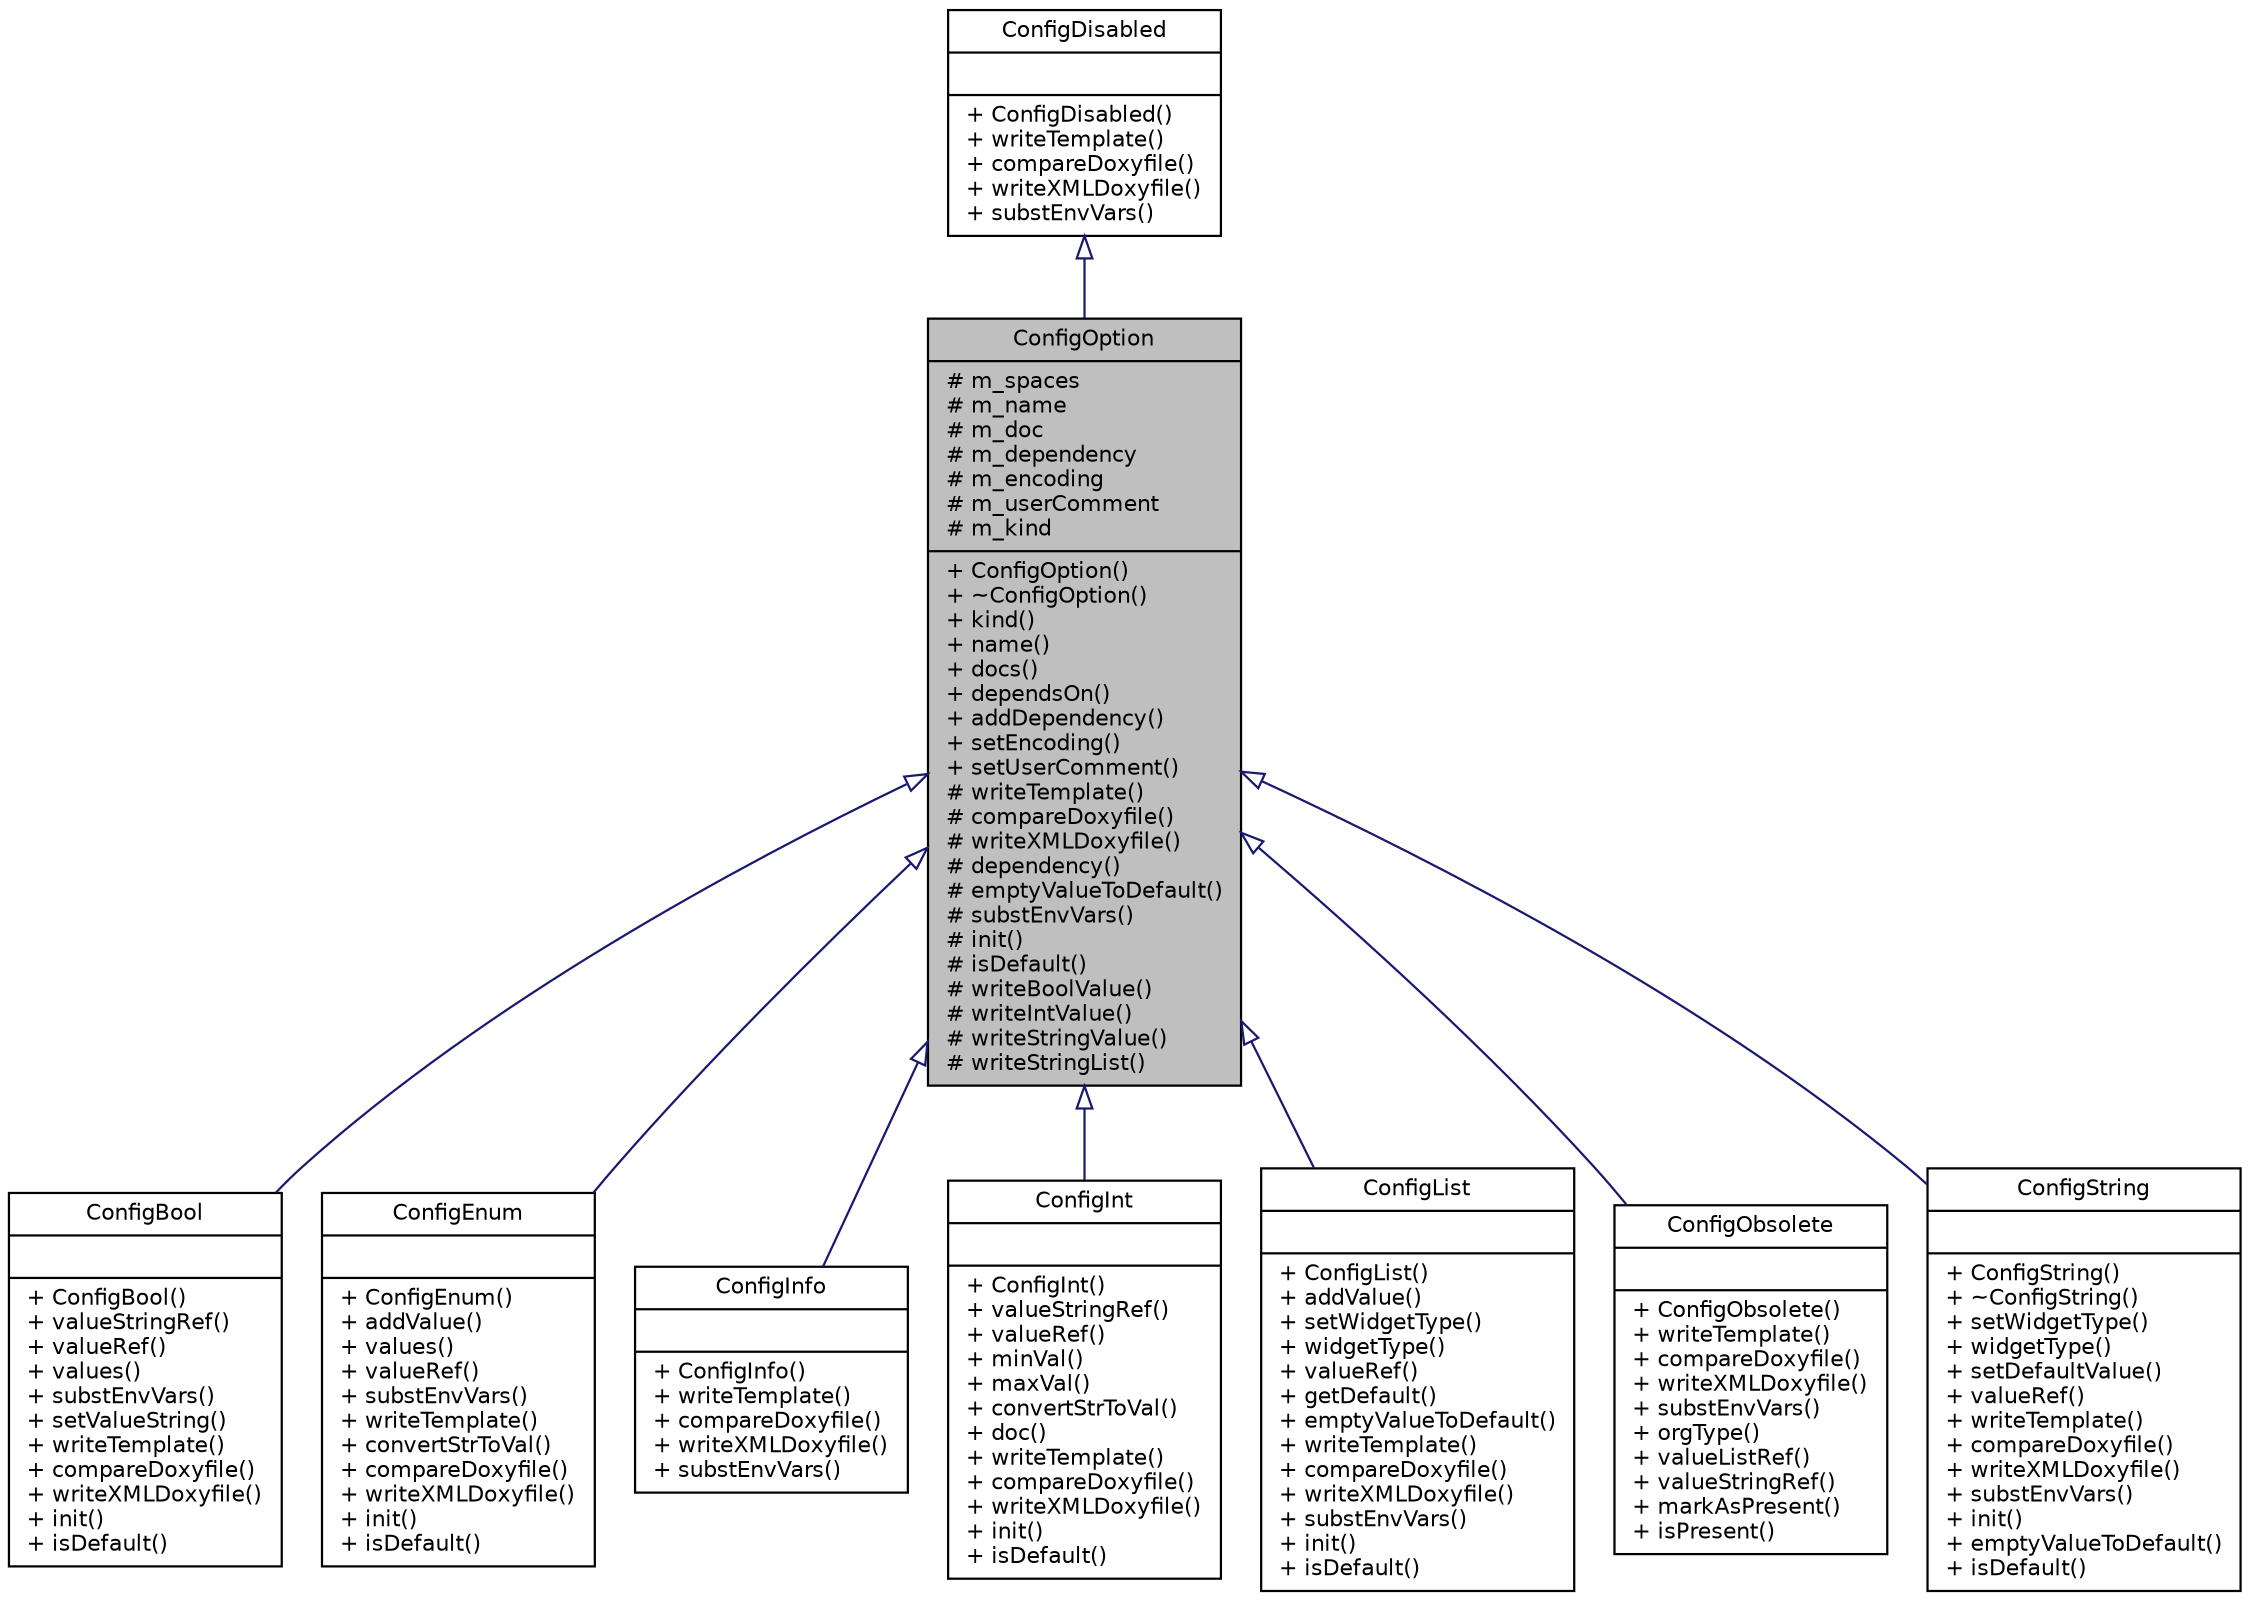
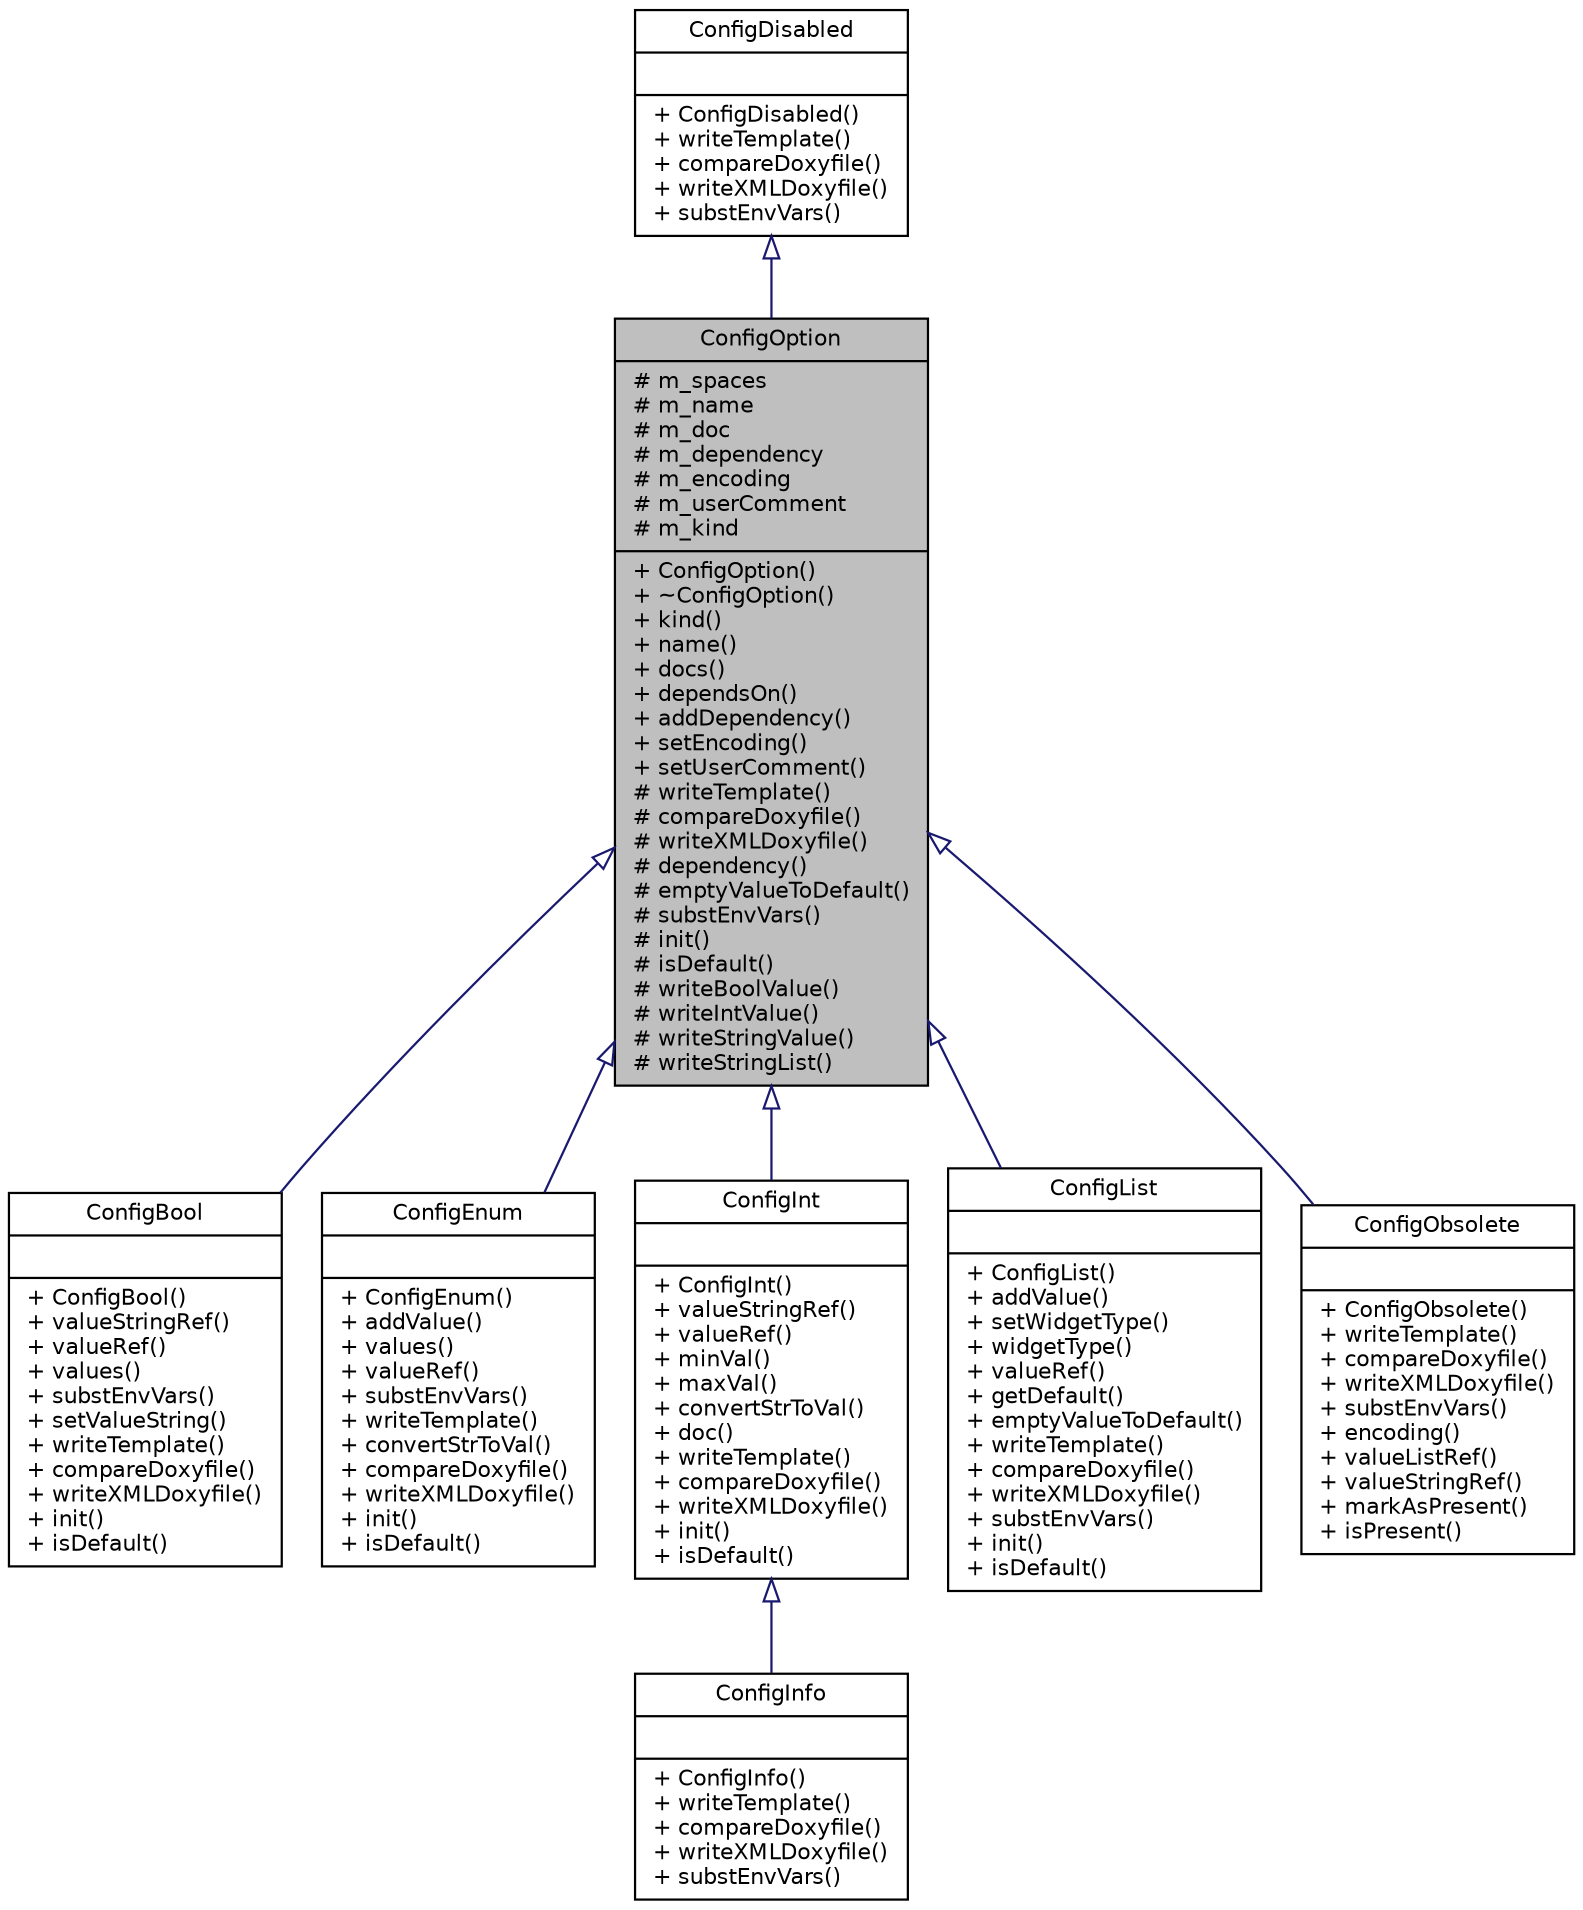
edge "ConfigInfo" -> "ConfigOption": now "ConfigInfo" -> "ConfigInt"
node "ConfigString": removed
node "ConfigObsolete": text "+ orgType()" -> "+ encoding()"
